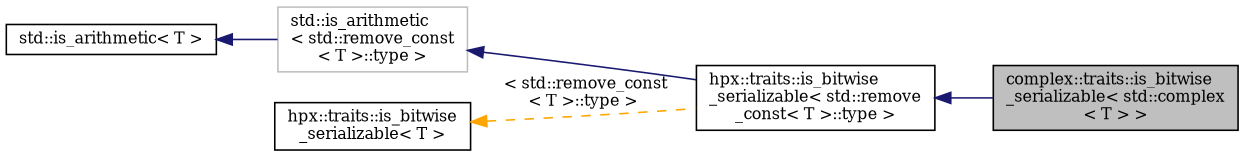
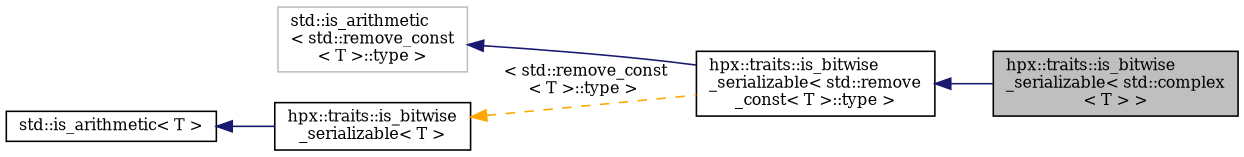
edge "std::is_arithmetic < std::remove_const < T >::type >" -> "std::is_arithmetic< T >": now "hpx::traits::is_bitwise _serializable< T >" -> "std::is_arithmetic< T >"
node "complex::traits::is_bitwise _serializable< std::complex < T > >": label "complex::traits::is_bitwise _serializable< std::complex < T > >" -> "hpx::traits::is_bitwise _serializable< std::complex < T > >"
